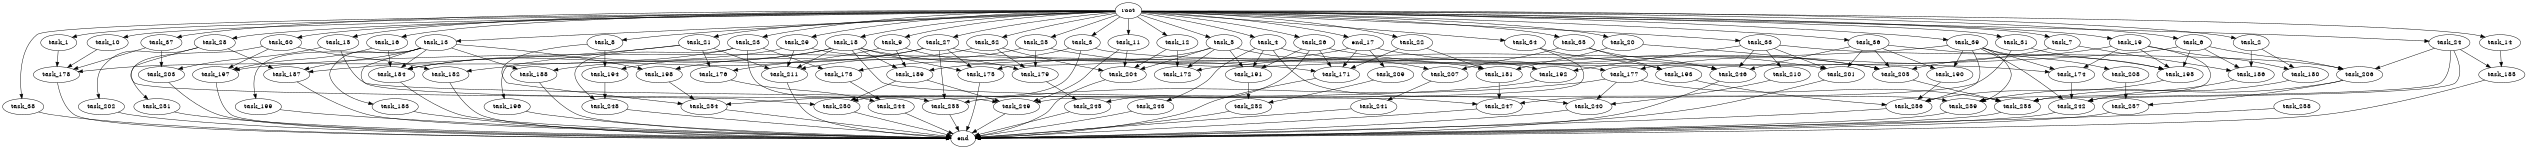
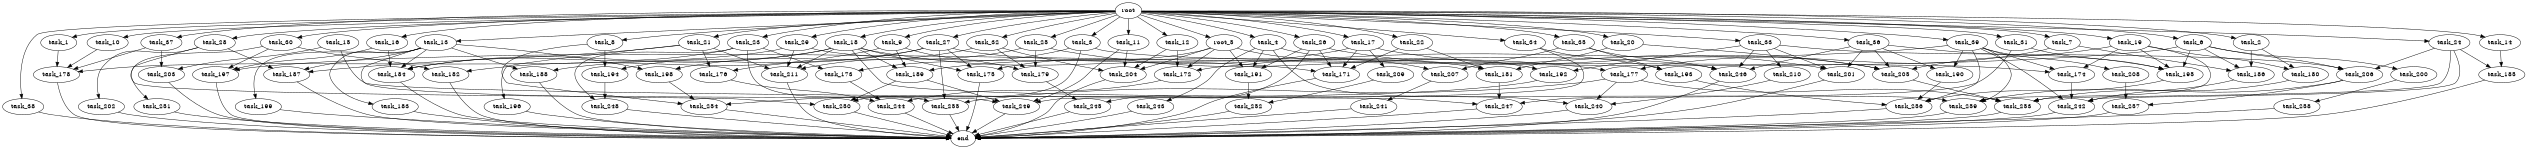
edge "root" -> "task_15": removed
node "task_5": label "task_5" -> "root_5"
node "end_17": label "end_17" -> "task_17"
node "task_200": added
edge "task_172" -> "task_244": added
